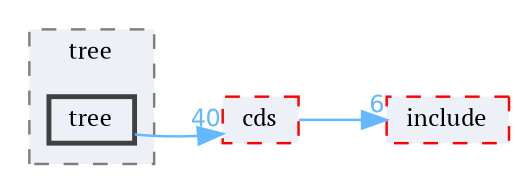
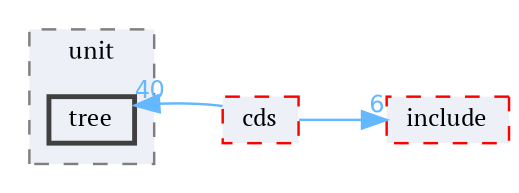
cluster "tree": label "tree" -> "unit"
edge "tree" -> "cds": reversed
